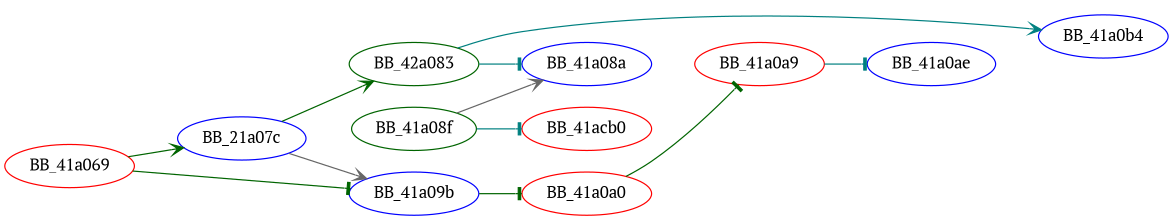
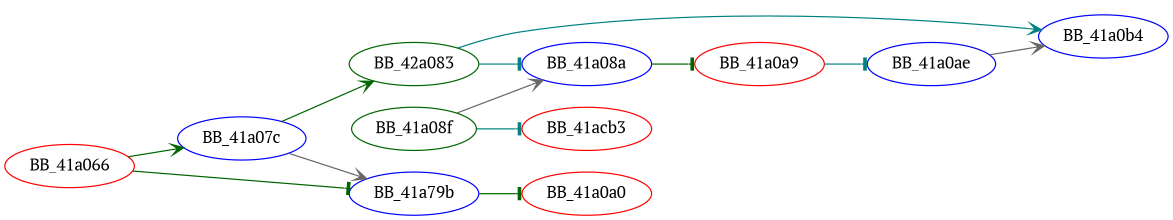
edge "BB_41a0ae" -> "BB_41a0b4": added
node "BB_41acb0": label "BB_41acb0" -> "BB_41acb3"
edge "BB_41a0a0" -> "BB_41a0a9": now "BB_41a08a" -> "BB_41a0a9"
node "BB_21a07c": label "BB_21a07c" -> "BB_41a07c"
node "BB_41a069": label "BB_41a069" -> "BB_41a066"
node "BB_41a09b": label "BB_41a09b" -> "BB_41a79b"
